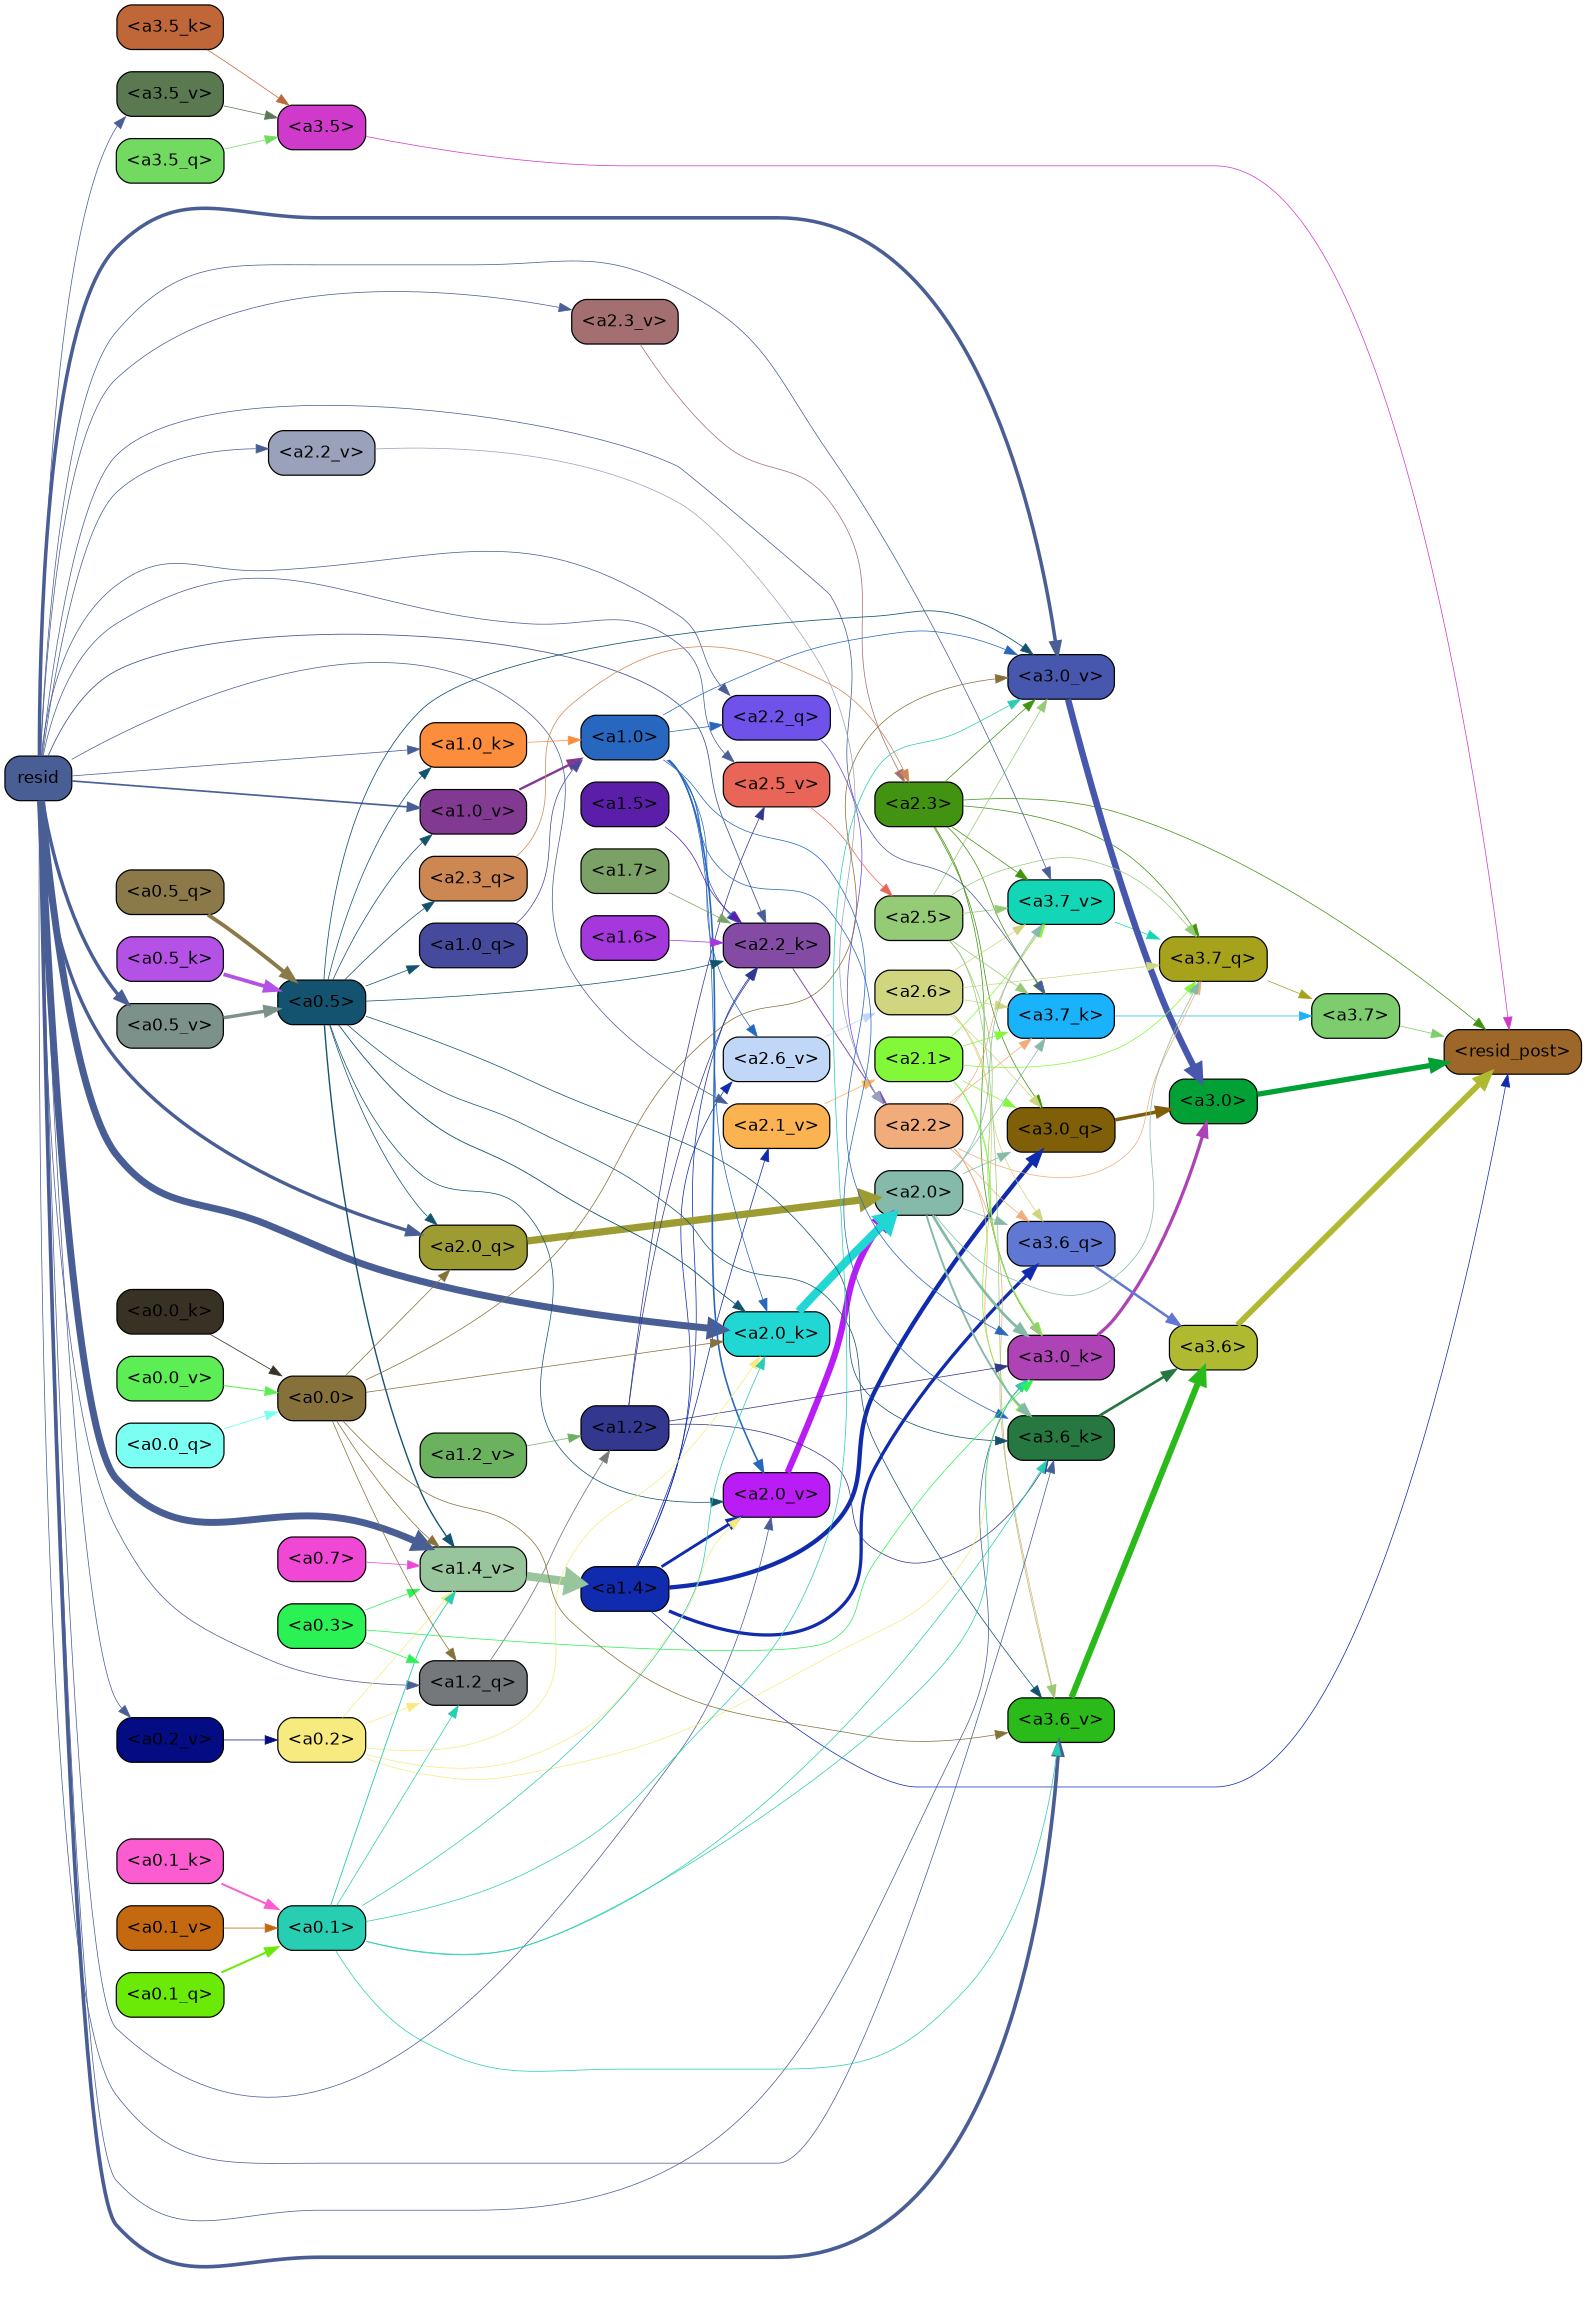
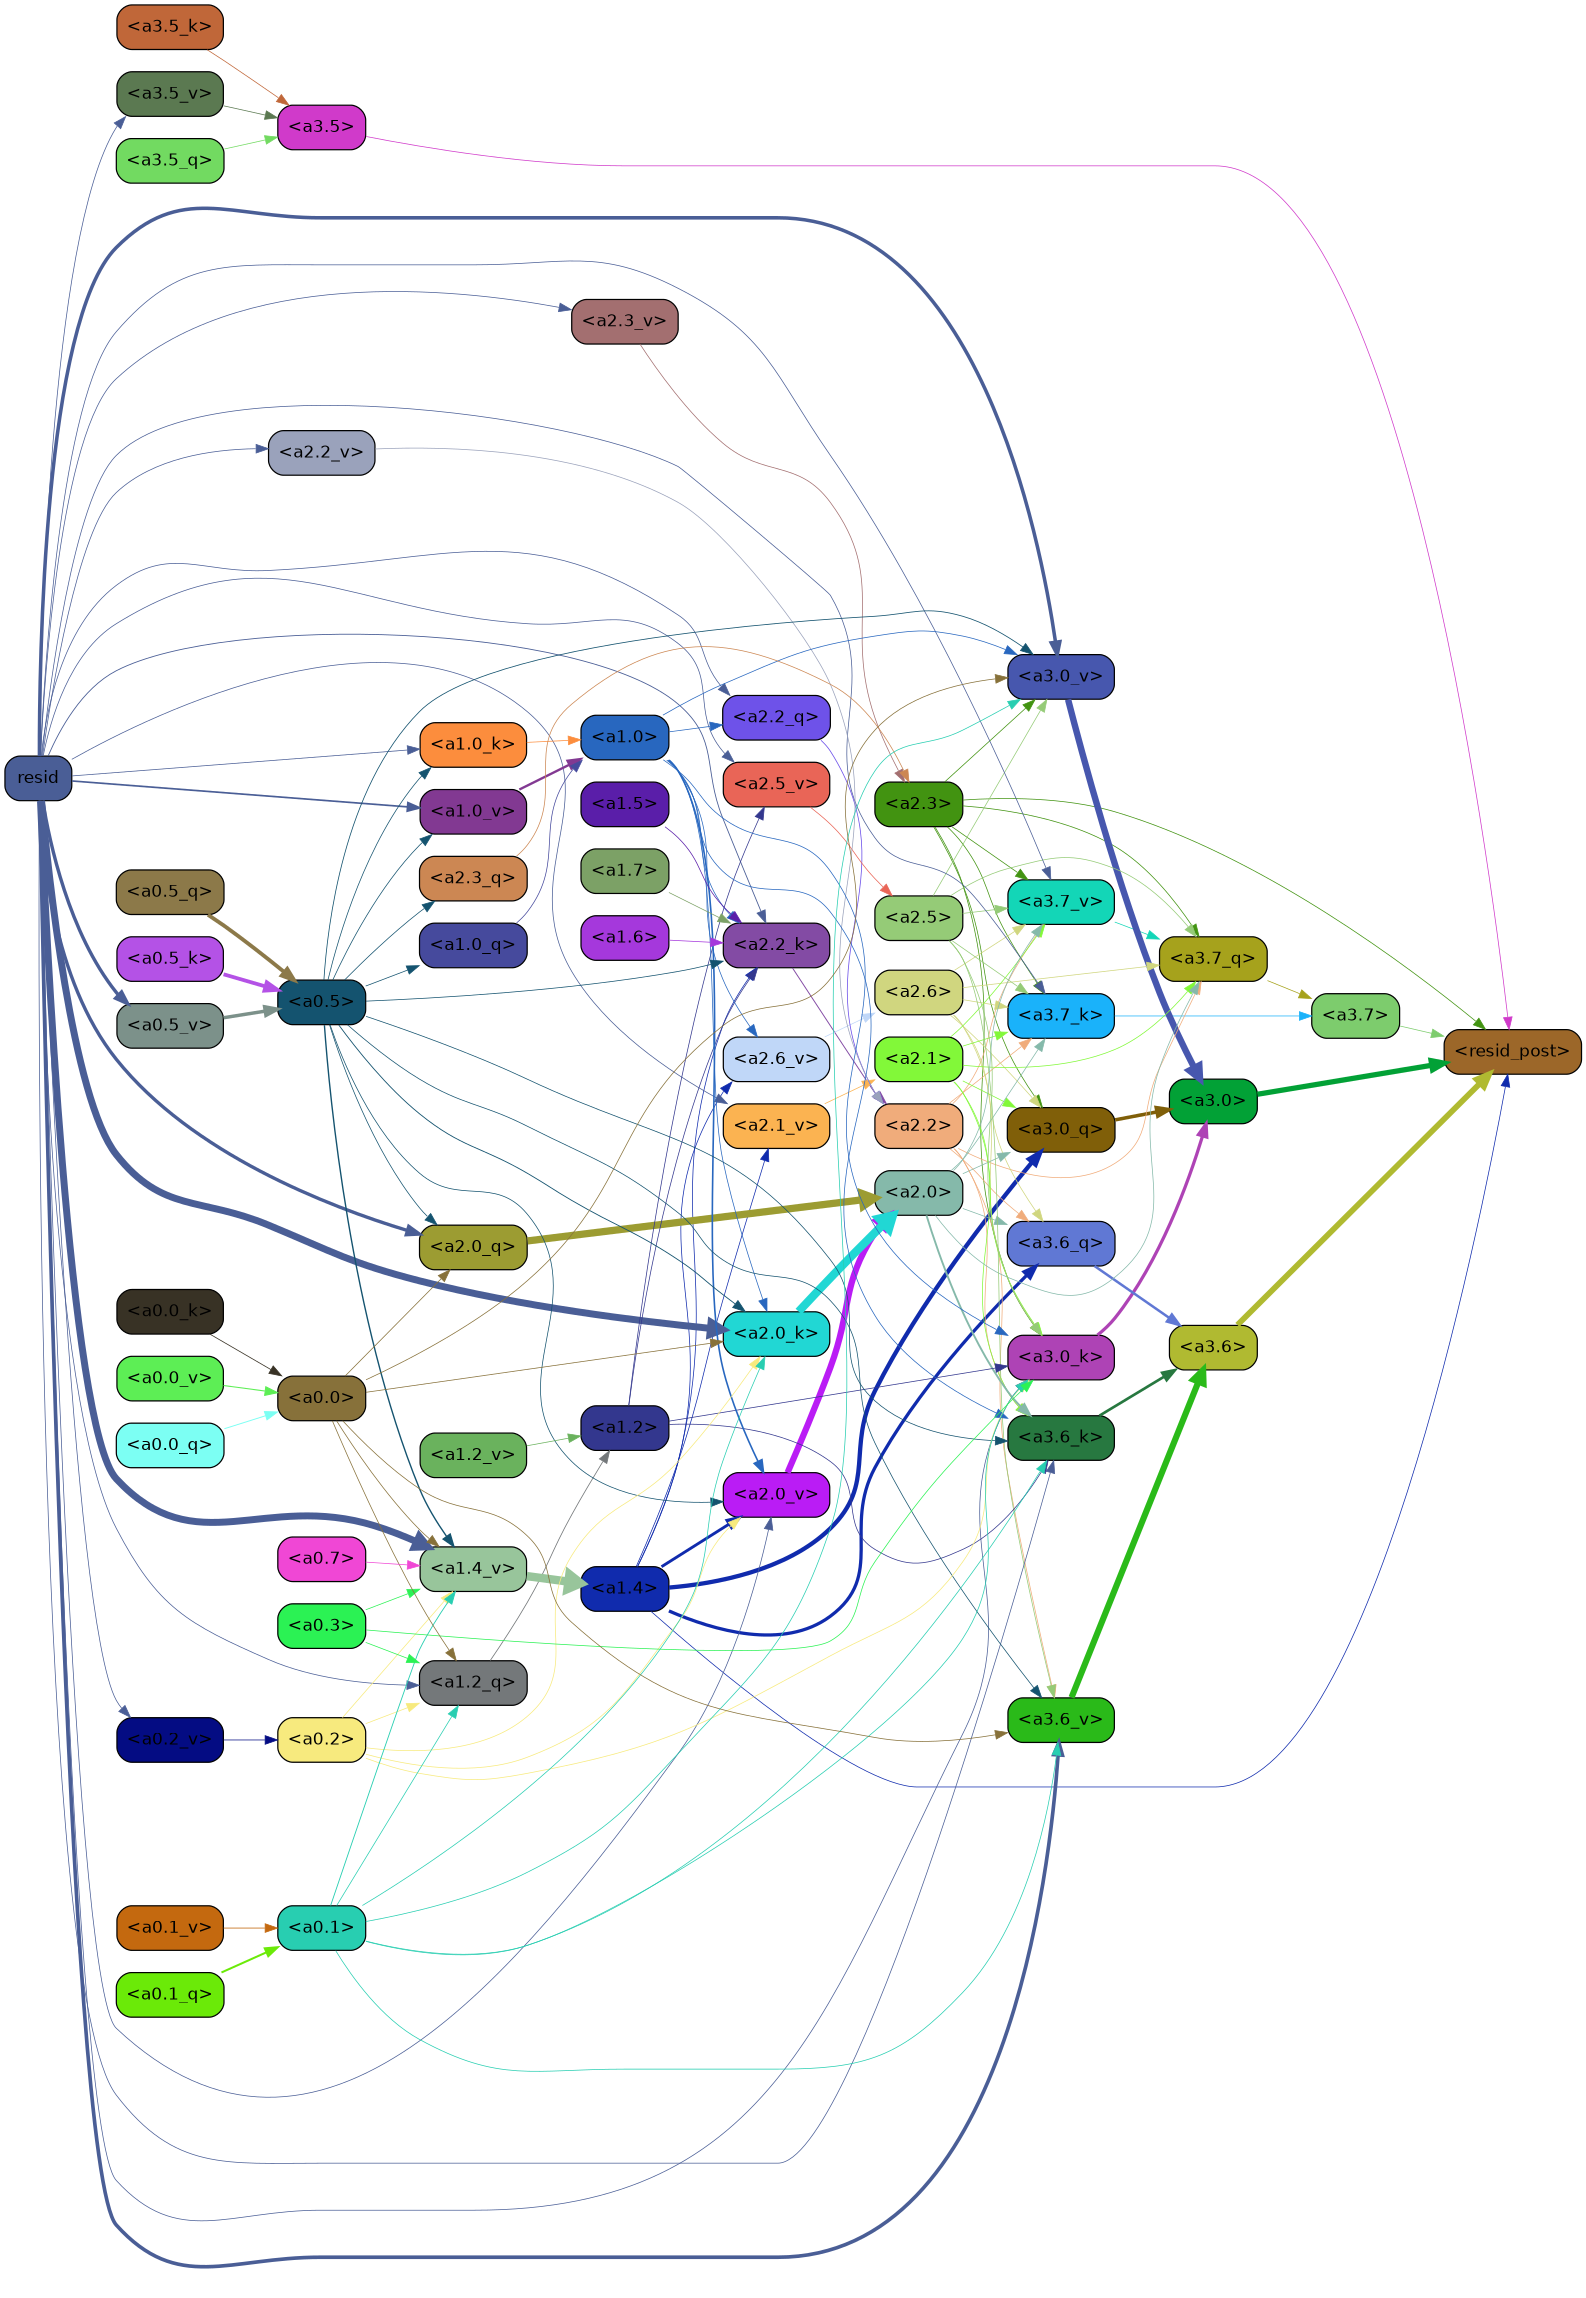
edge "<a2.0>" -> "<a3.0_k>": removed
node "<a0.1_k>": removed
